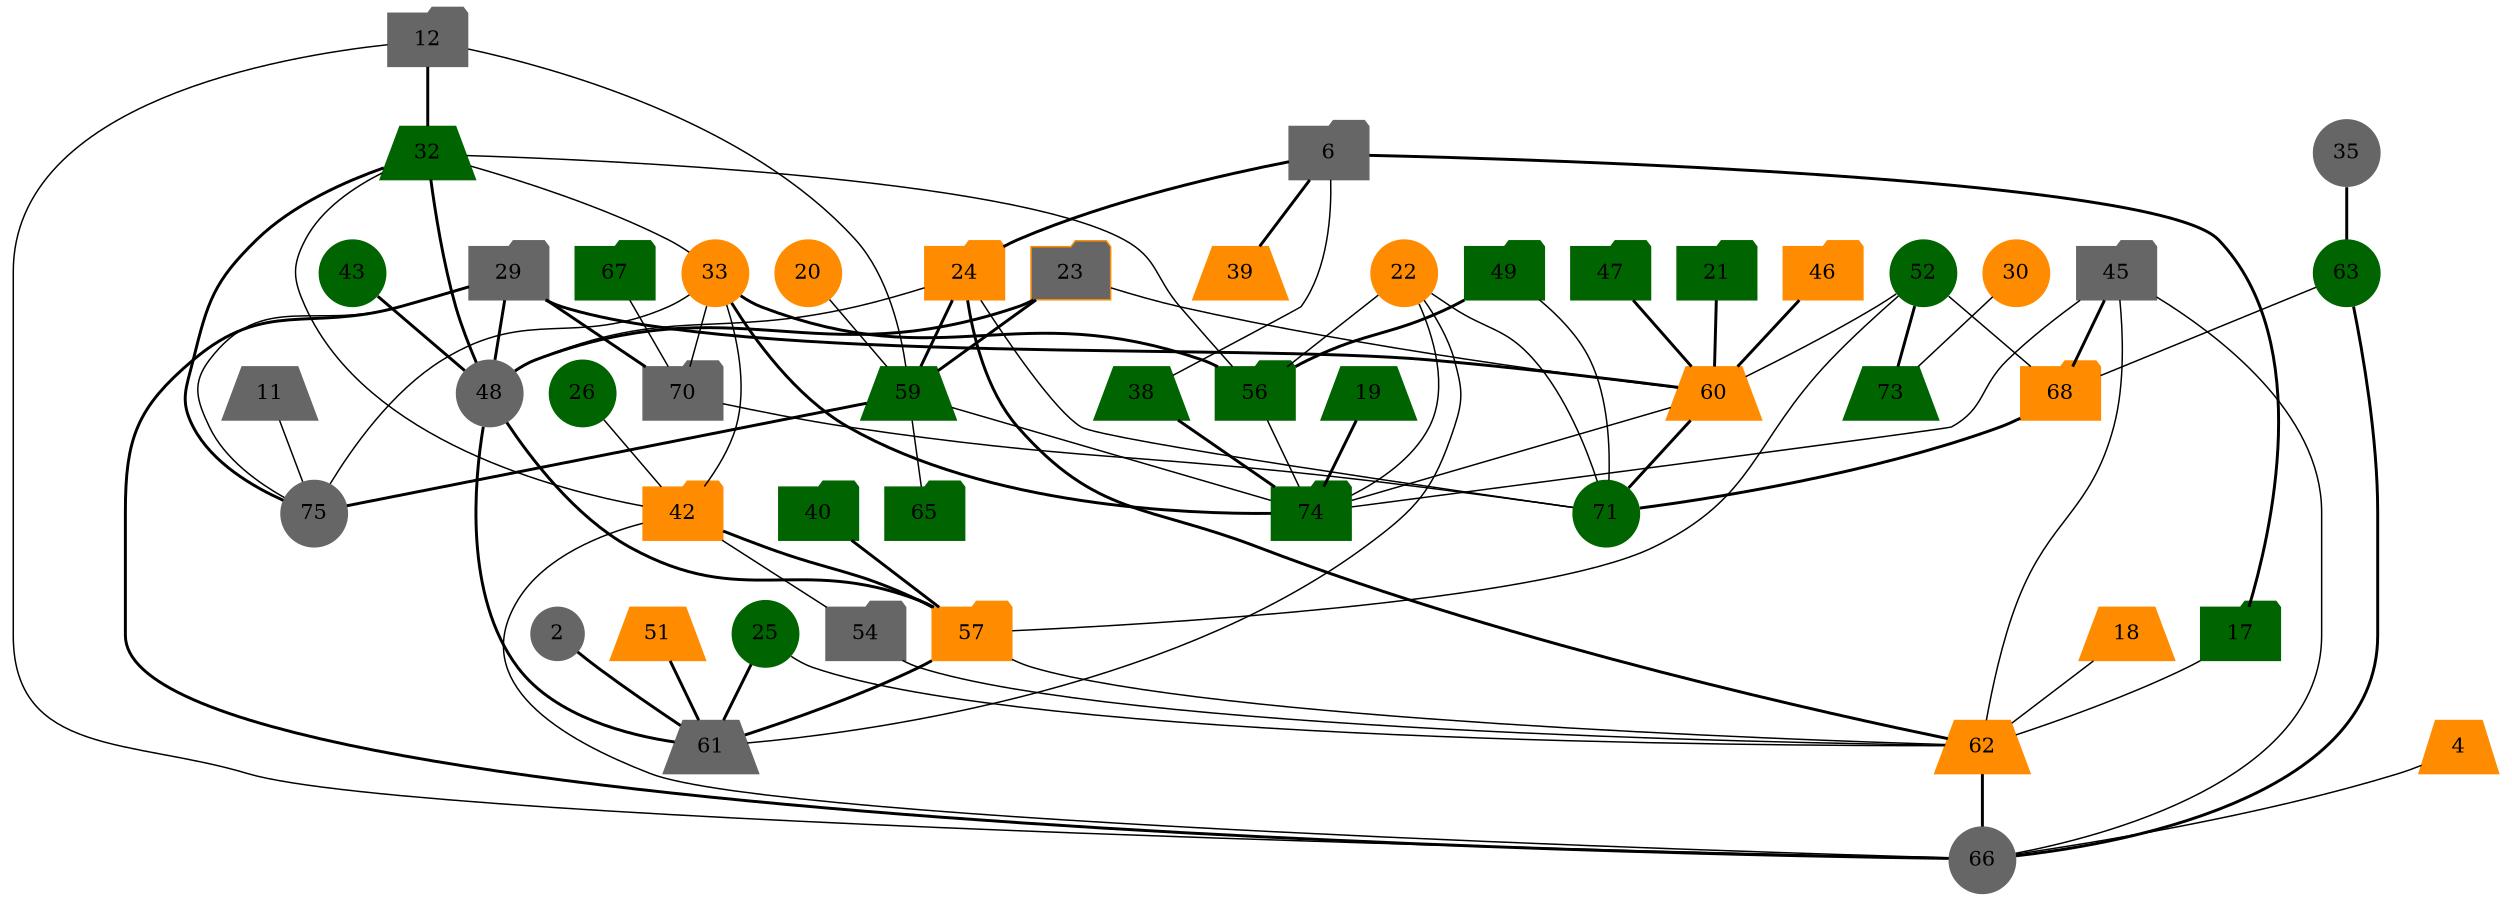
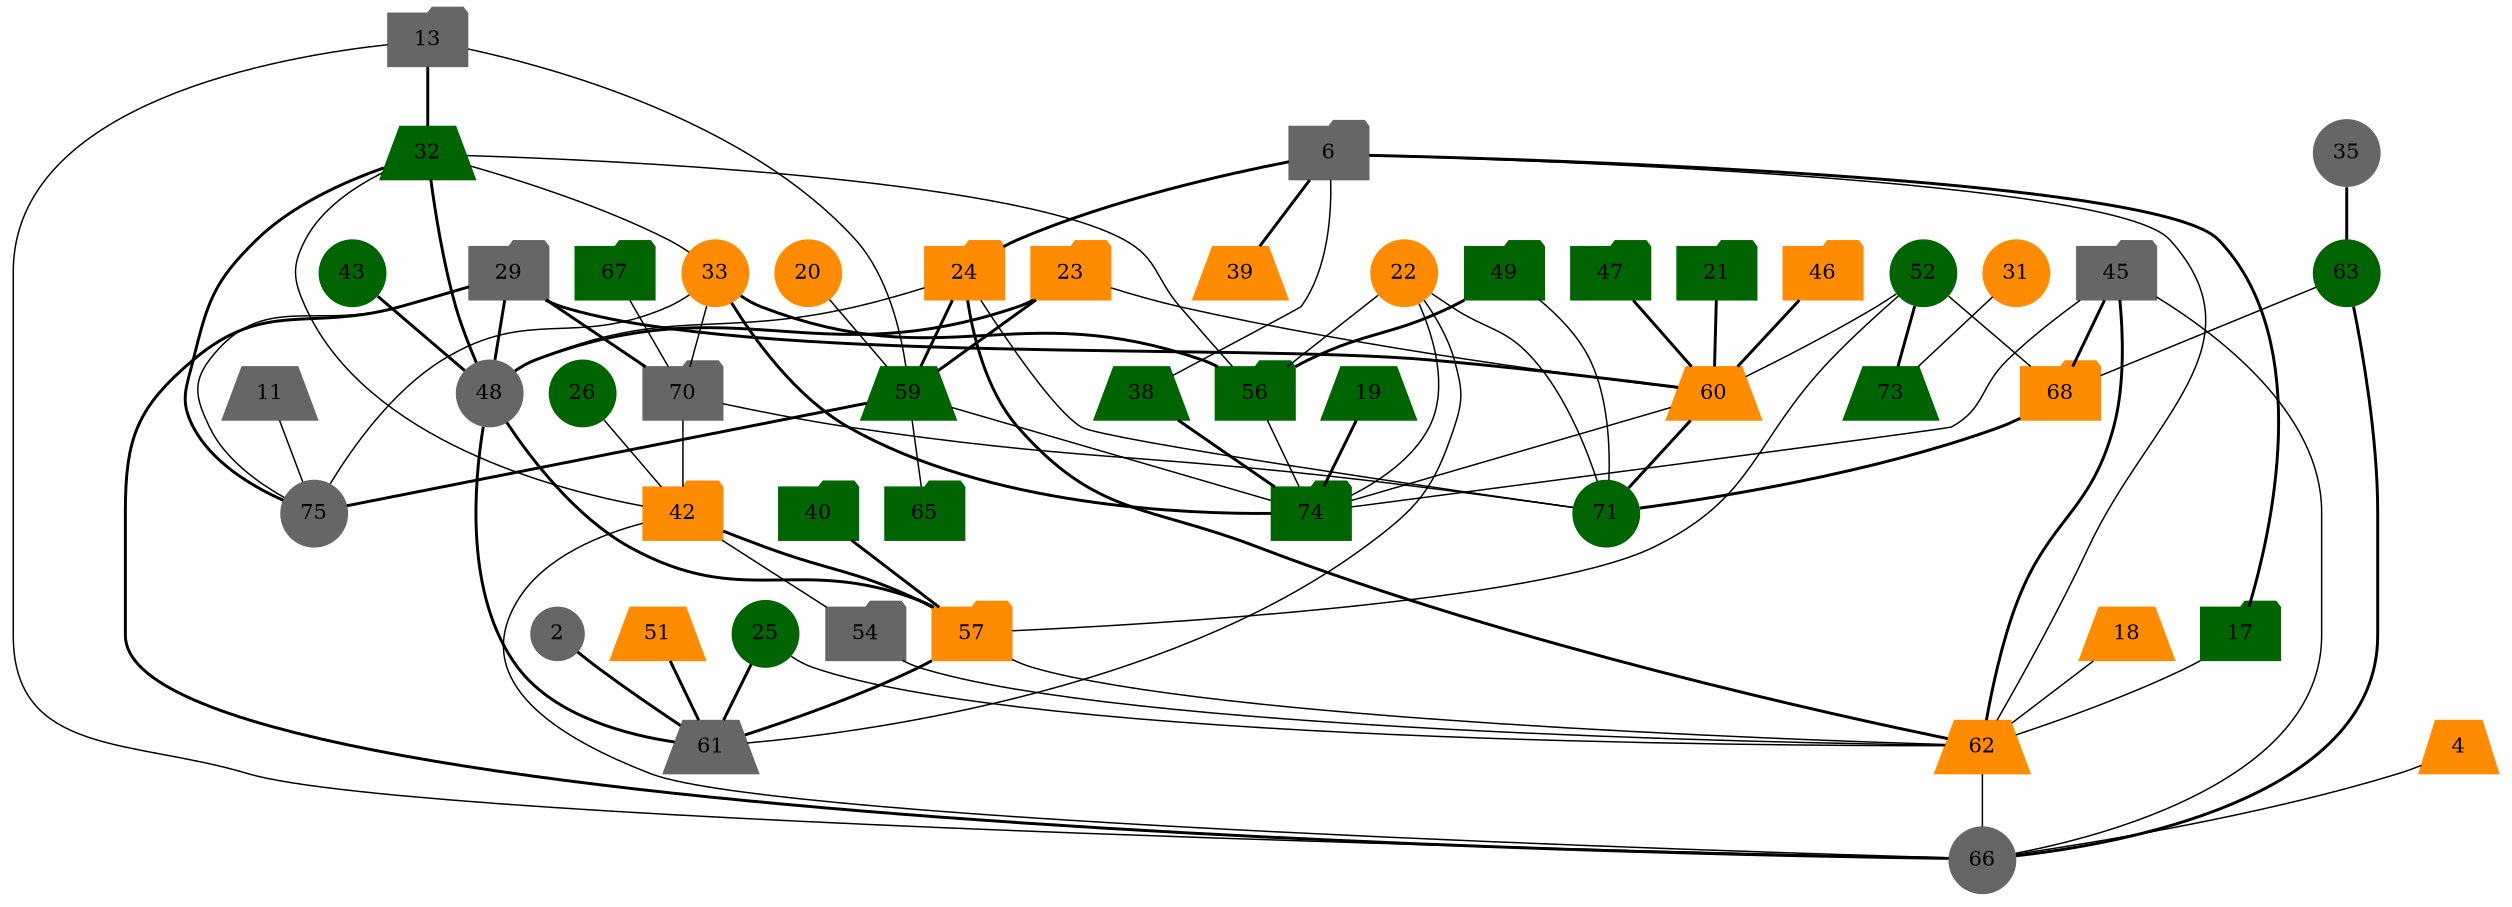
node "12": label "12" -> "13"
edge "6" -- "62": added
node "23": fillcolor gray40 -> darkorange
node "30": label "30" -> "31"
edge "33" -- "42": now "70" -- "42"
edge "45" -- "62": style solid -> bold
edge "62" -- "66": style bold -> solid
